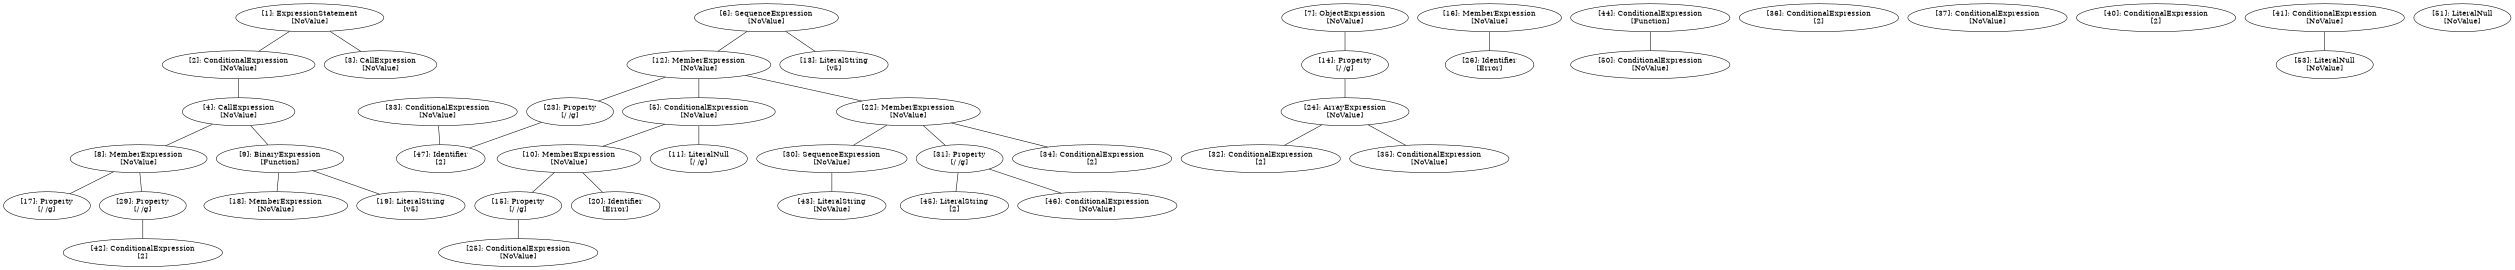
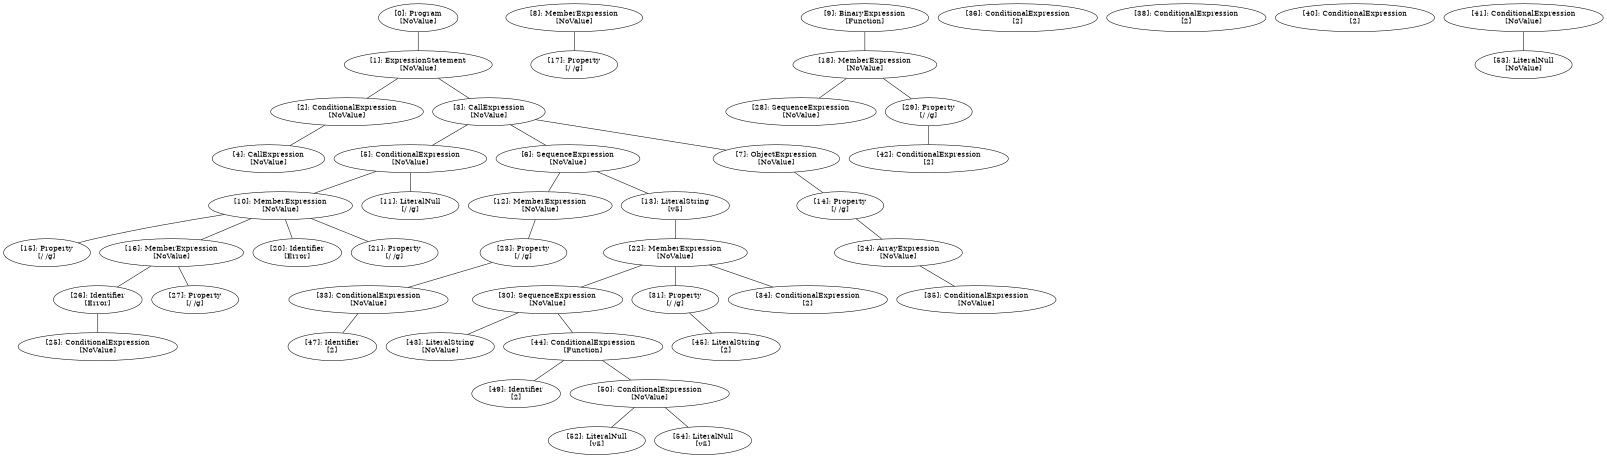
node "[0]: Program [NoValue]": added
node "[38]: ConditionalExpression [2]": added
node "[37]: ConditionalExpression [NoValue]": removed
node "[51]: LiteralNull [NoValue]": removed
edge "[12]: MemberExpression [NoValue]" -- "[5]: ConditionalExpression [NoValue]": now "[3]: CallExpression [NoValue]" -- "[5]: ConditionalExpression [NoValue]"
edge "[12]: MemberExpression [NoValue]" -- "[22]: MemberExpression [NoValue]": now "[13]: LiteralString [v5]" -- "[22]: MemberExpression [NoValue]"
node "[28]: SequenceExpression [NoValue]": added
edge "[4]: CallExpression [NoValue]" -- "[8]: MemberExpression [NoValue]": removed
edge "[4]: CallExpression [NoValue]" -- "[9]: BinaryExpression [Function]": removed
edge "[23]: Property [/ /g]" -- "[47]: Identifier [2]": now "[23]: Property [/ /g]" -- "[33]: ConditionalExpression [NoValue]"
edge "[3]: CallExpression [NoValue]" -- "[6]: SequenceExpression [NoValue]": added
edge "[3]: CallExpression [NoValue]" -- "[7]: ObjectExpression [NoValue]": added
node "[32]: ConditionalExpression [2]": removed
edge "[8]: MemberExpression [NoValue]" -- "[29]: Property [/ /g]": now "[18]: MemberExpression [NoValue]" -- "[29]: Property [/ /g]"
node "[19]: LiteralString [v5]": removed
node "[46]: ConditionalExpression [NoValue]": removed
edge "[10]: MemberExpression [NoValue]" -- "[16]: MemberExpression [NoValue]": added
edge "[15]: Property [/ /g]" -- "[25]: ConditionalExpression [NoValue]": now "[26]: Identifier [Error]" -- "[25]: ConditionalExpression [NoValue]"
node "[21]: Property [/ /g]": added
node "[27]: Property [/ /g]": added
edge "[30]: SequenceExpression [NoValue]" -- "[44]: ConditionalExpression [Function]": added
node "[49]: Identifier [2]": added
node "[52]: LiteralNull [v5]": added
node "[54]: LiteralNull [v5]": added
